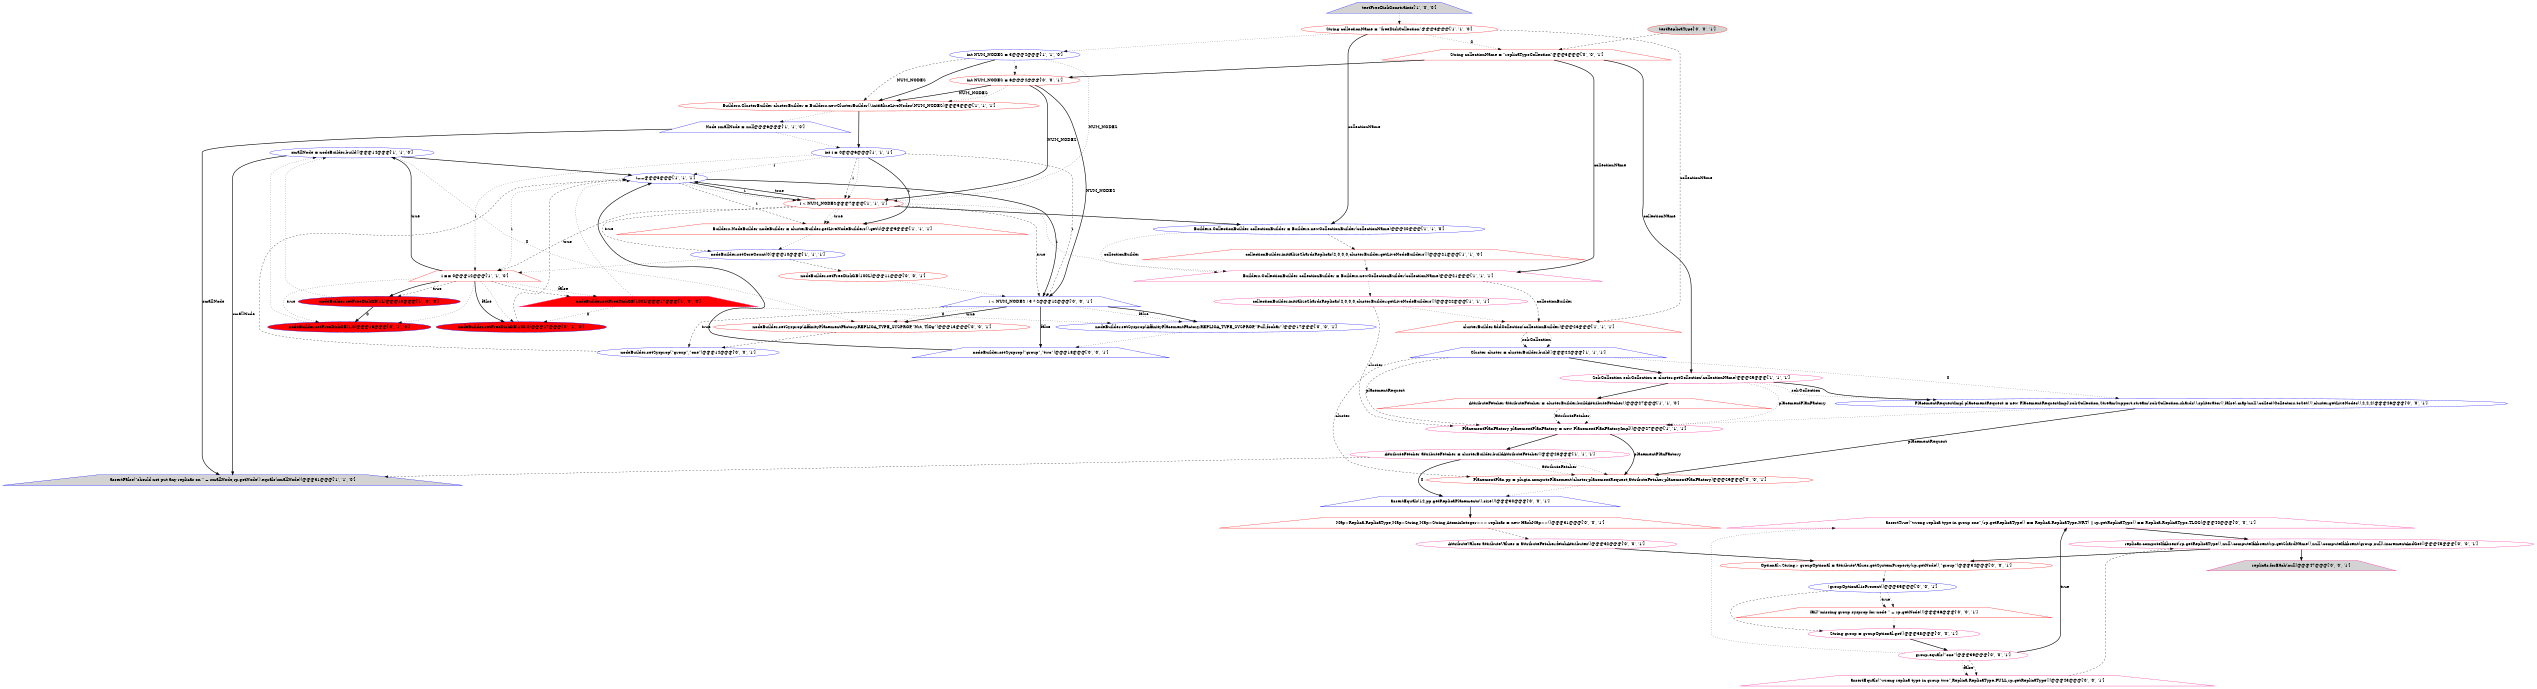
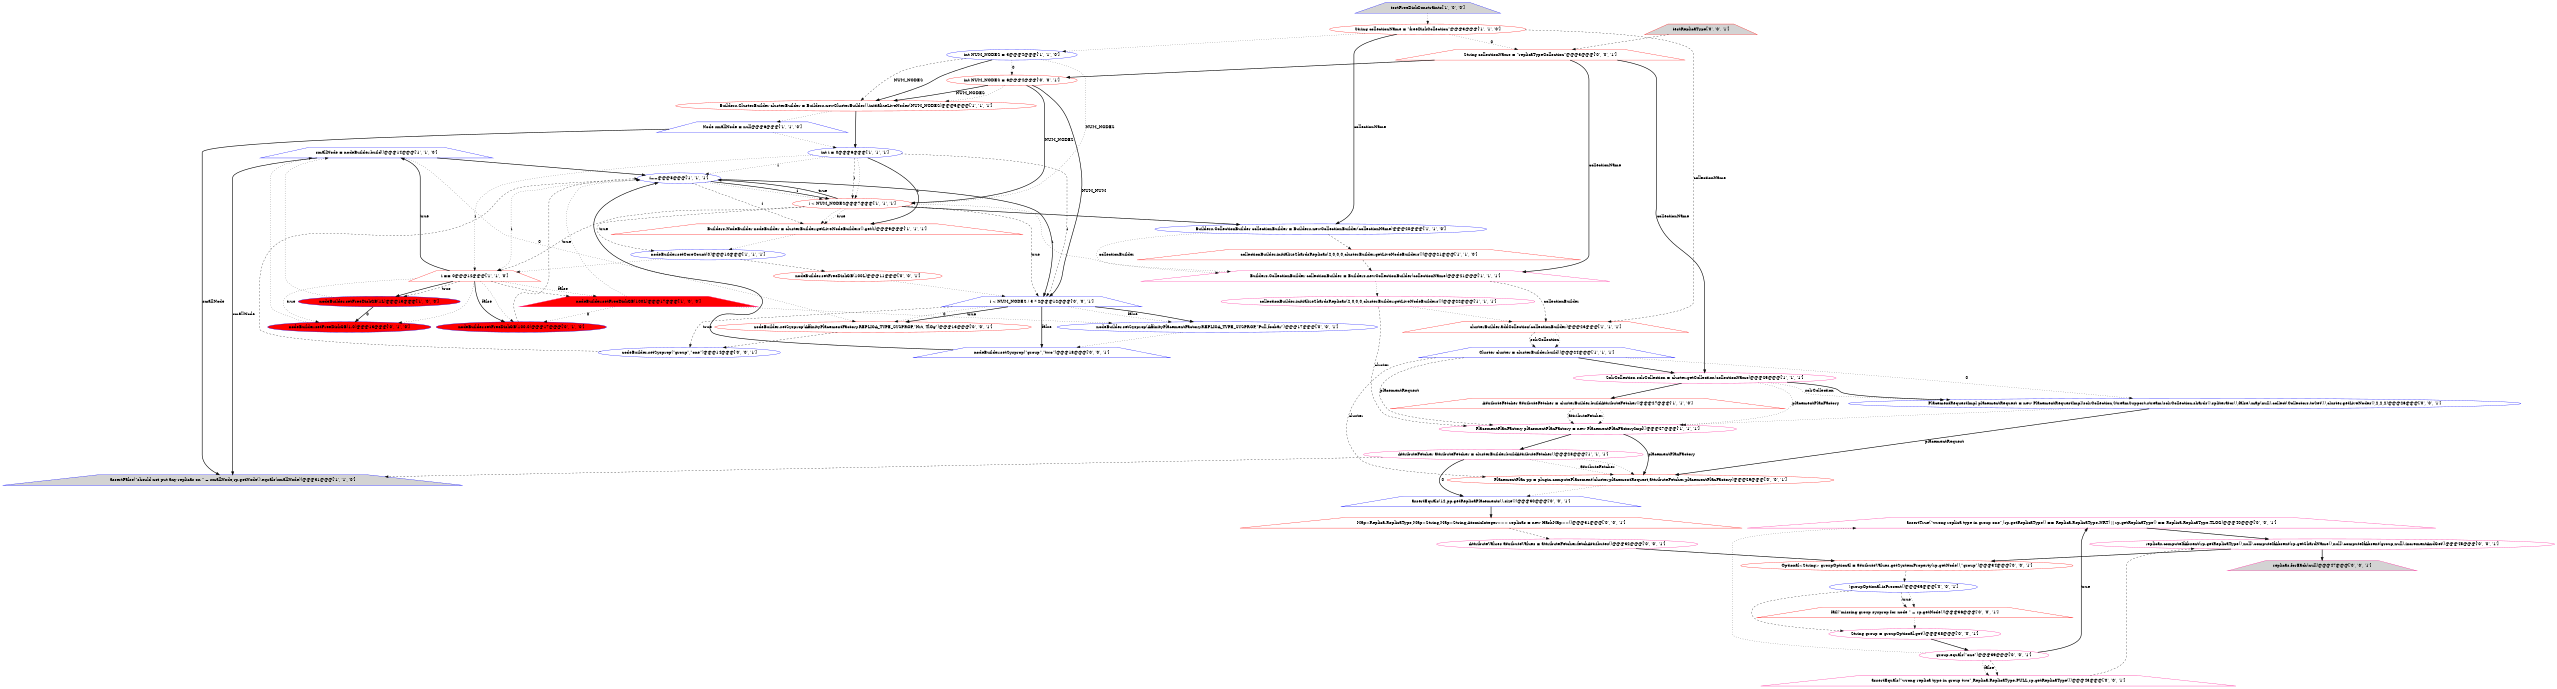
node "testReplicaType['0', '0', '1']": shape ellipse -> trapezium
node "smallNode = nodeBuilder.build()@@@14@@@['1', '1', '0']": shape ellipse -> trapezium
edge "int NUM_NODES = 6@@@4@@@['0', '0', '1']" -> "i < NUM_NODES / 3 * 2@@@12@@@['0', '0', '1']": label "NUM_NODES" -> "NUM_NUM"
